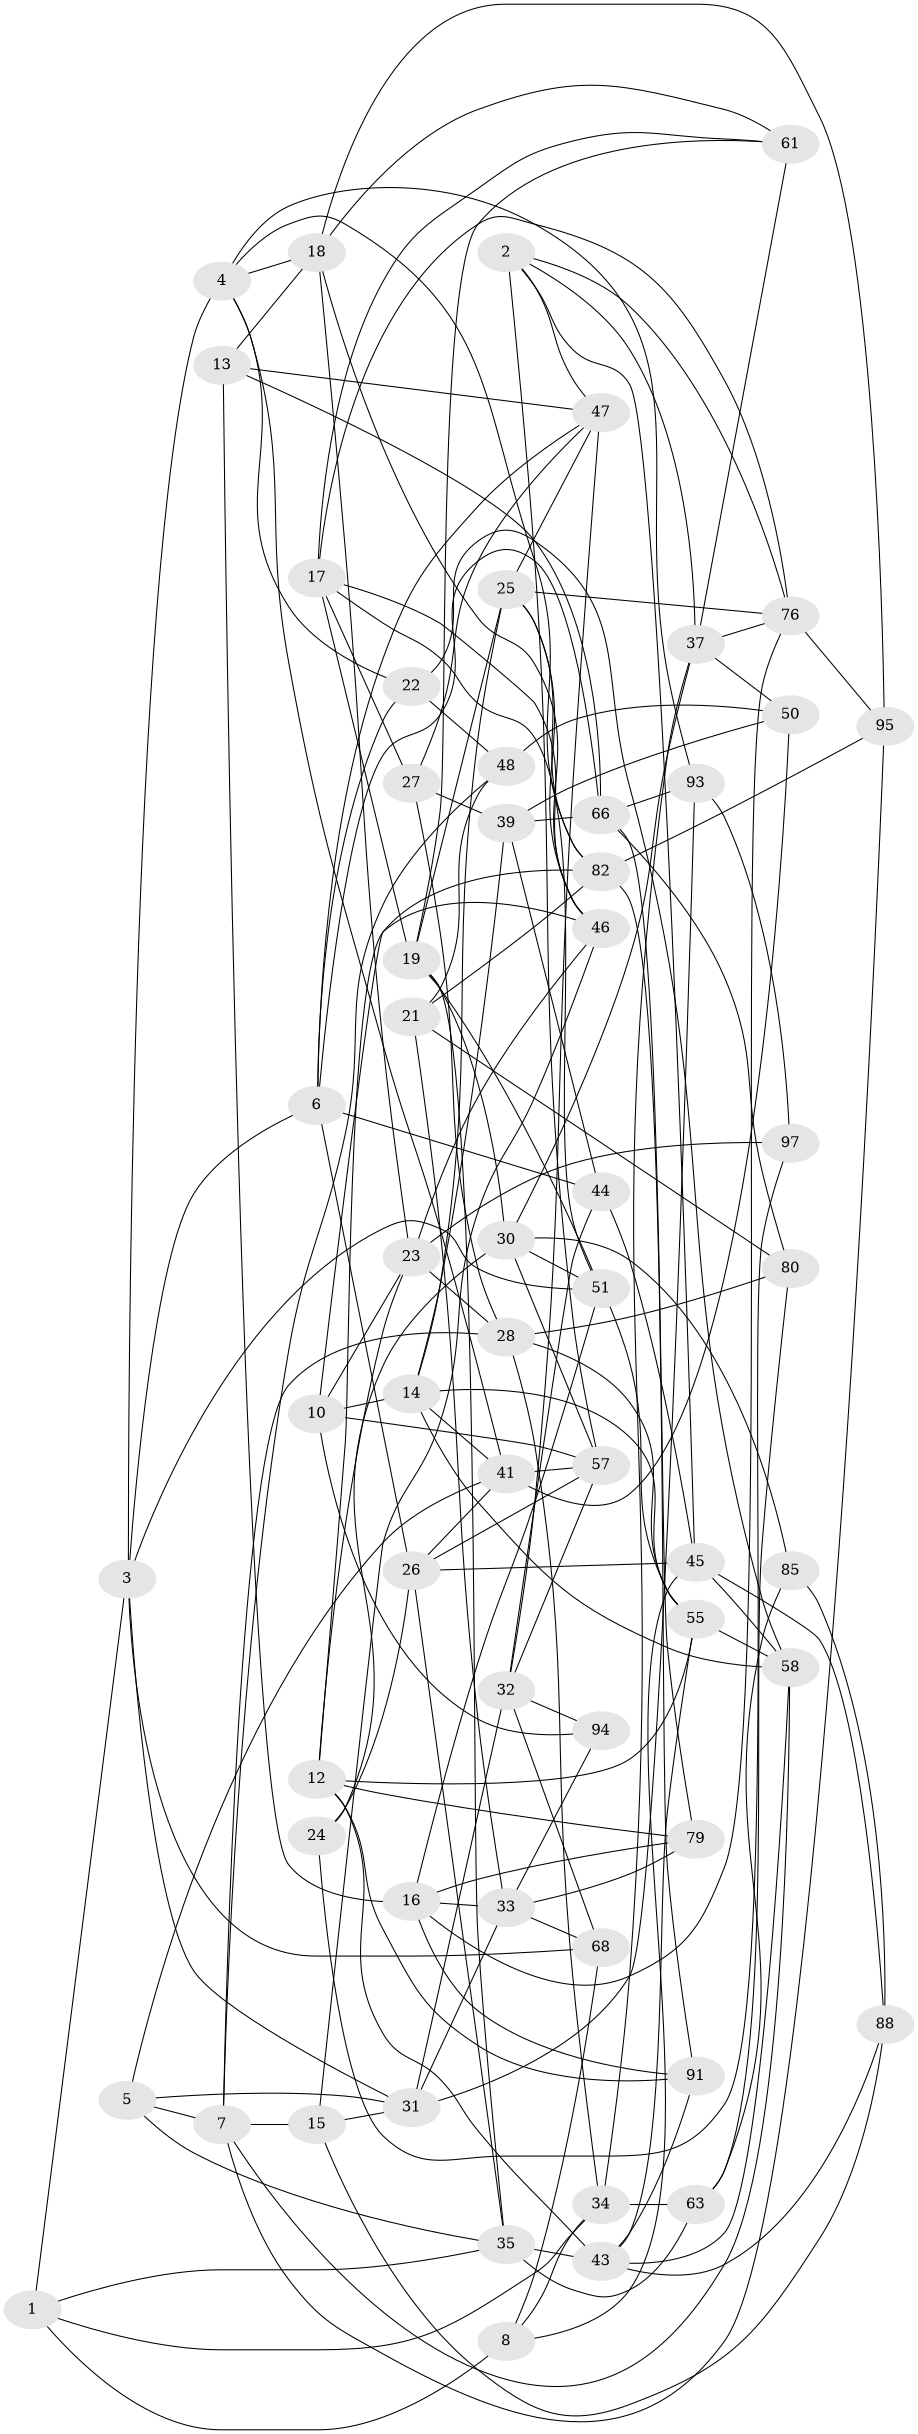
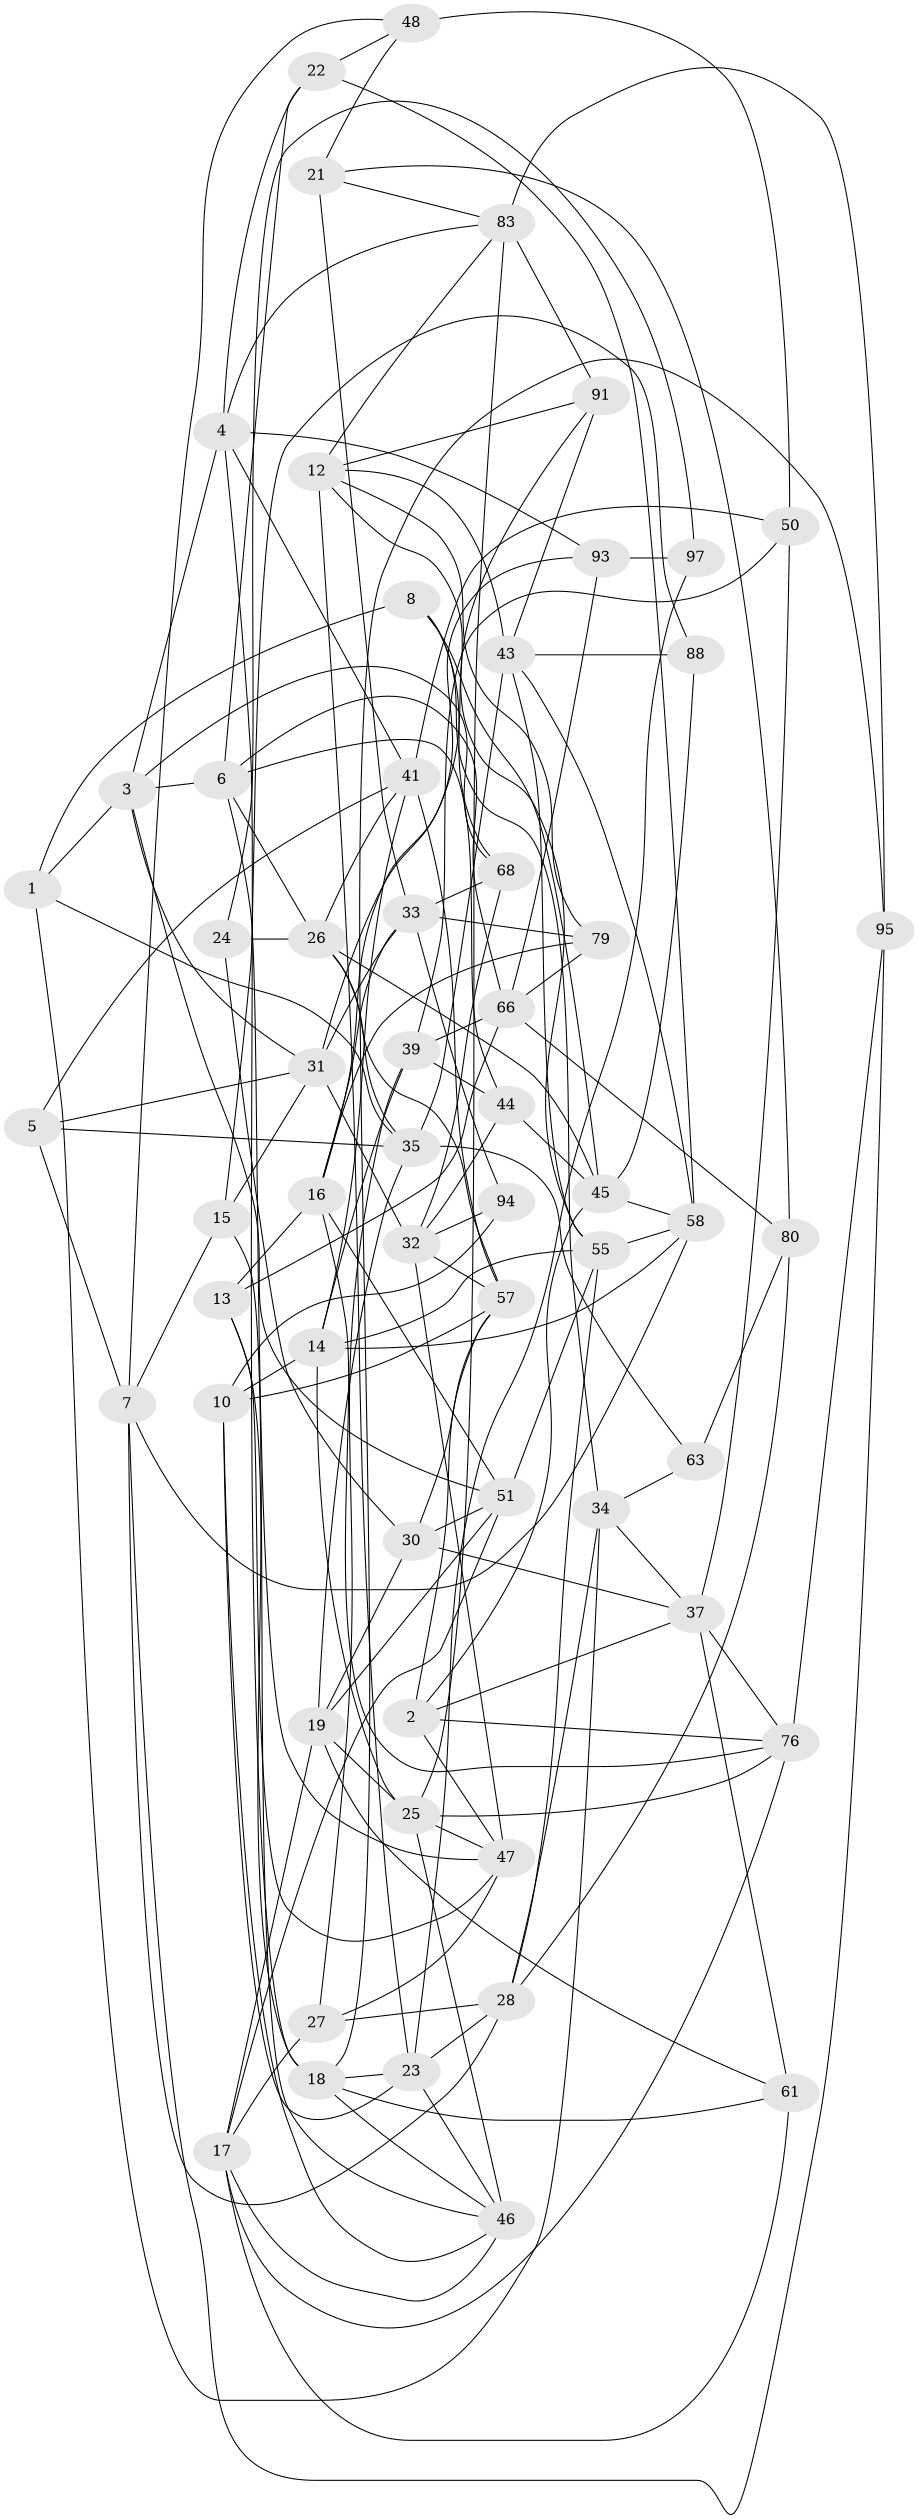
node "82": label "82" -> "83"
node "85": removed
